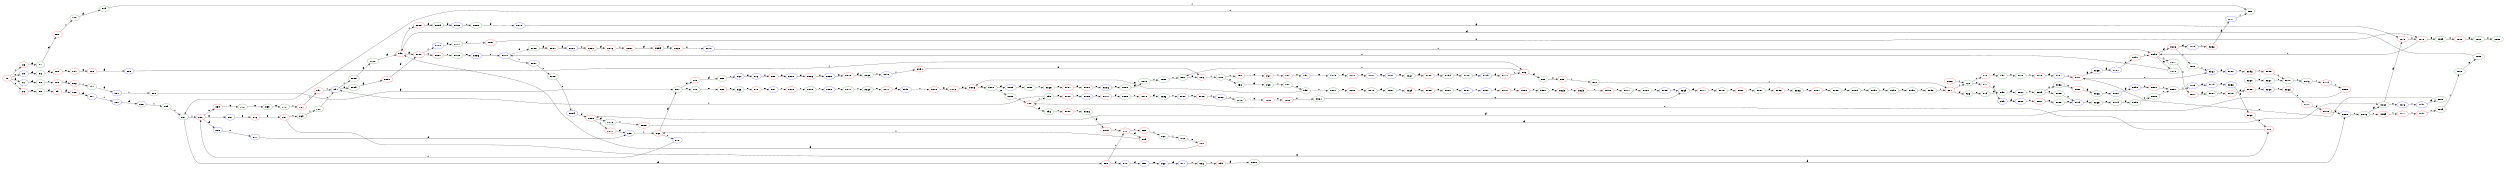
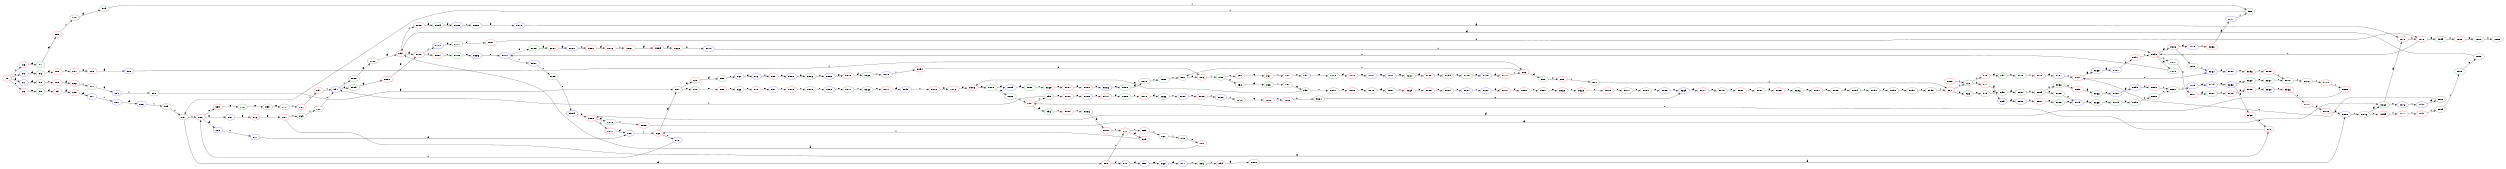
node "S116": color red -> darkgreen
edge "S256" -> "S261": added, label "T"
